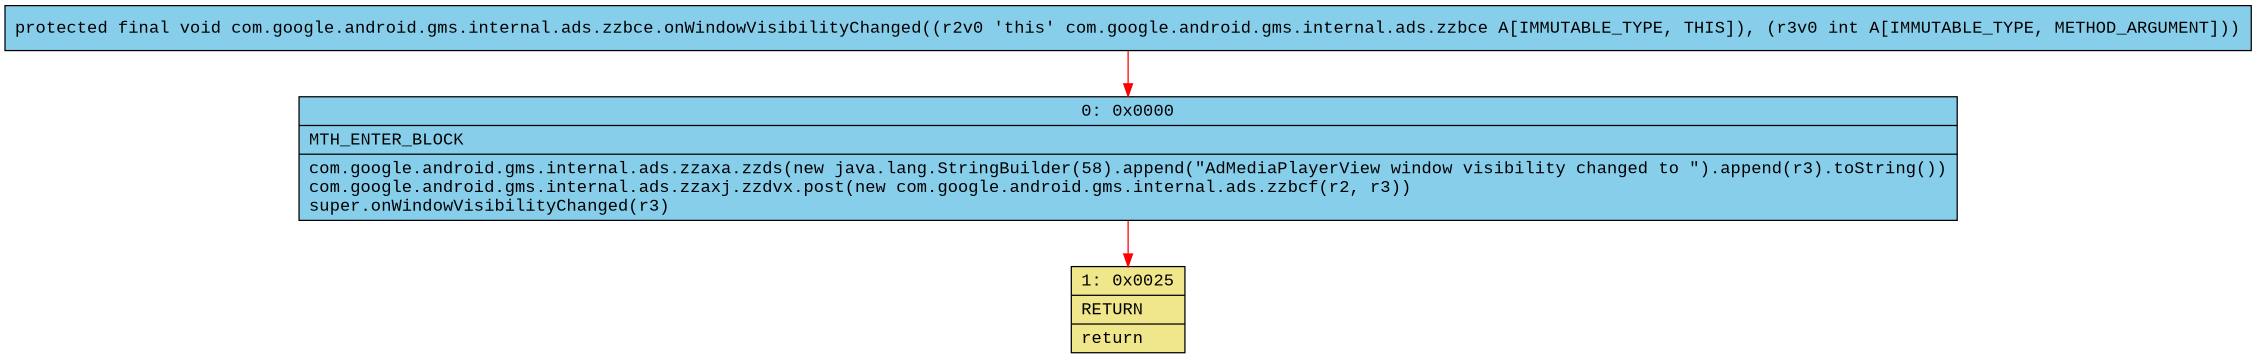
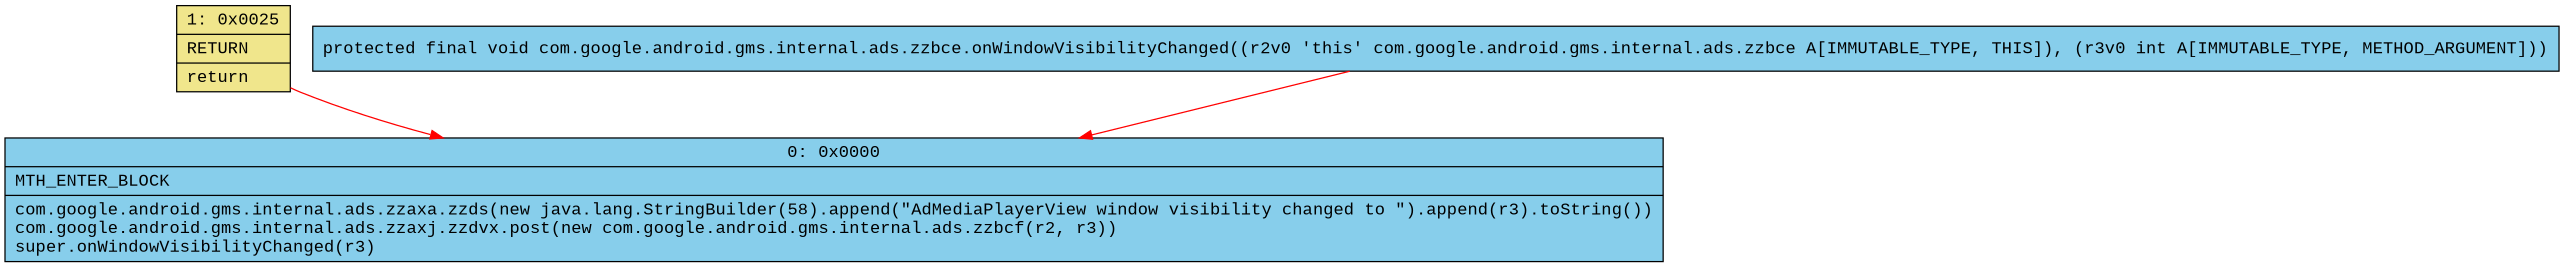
edge "0: 0x0000" -> "1: 0x0025": reversed
